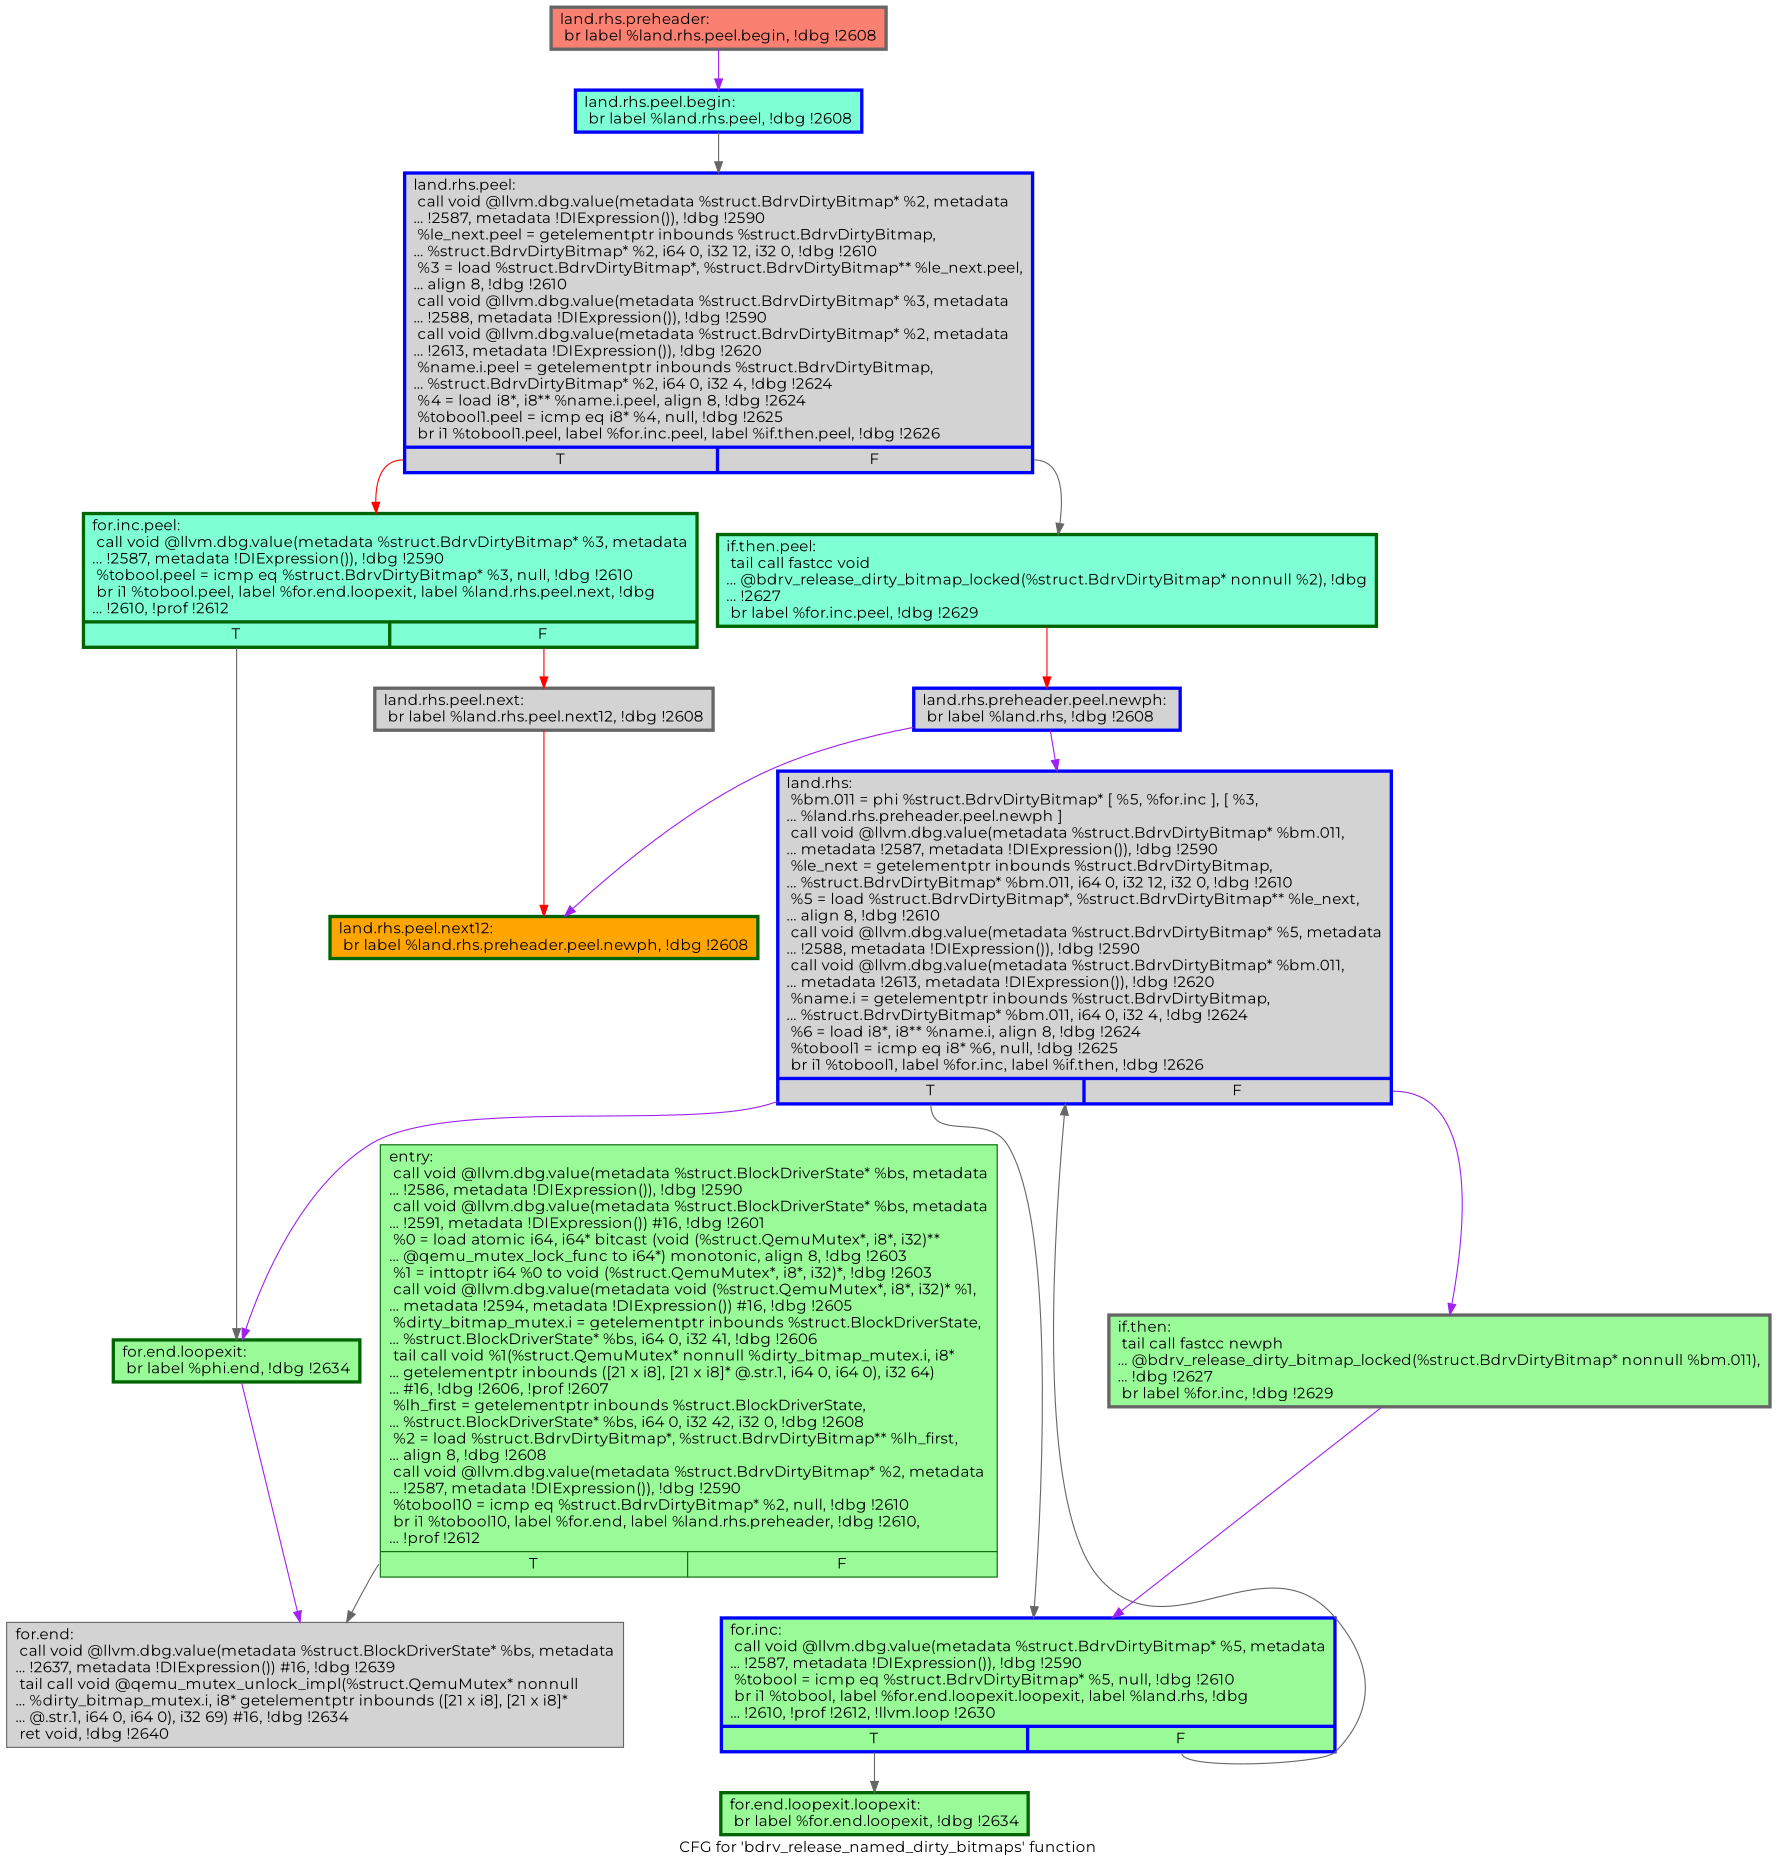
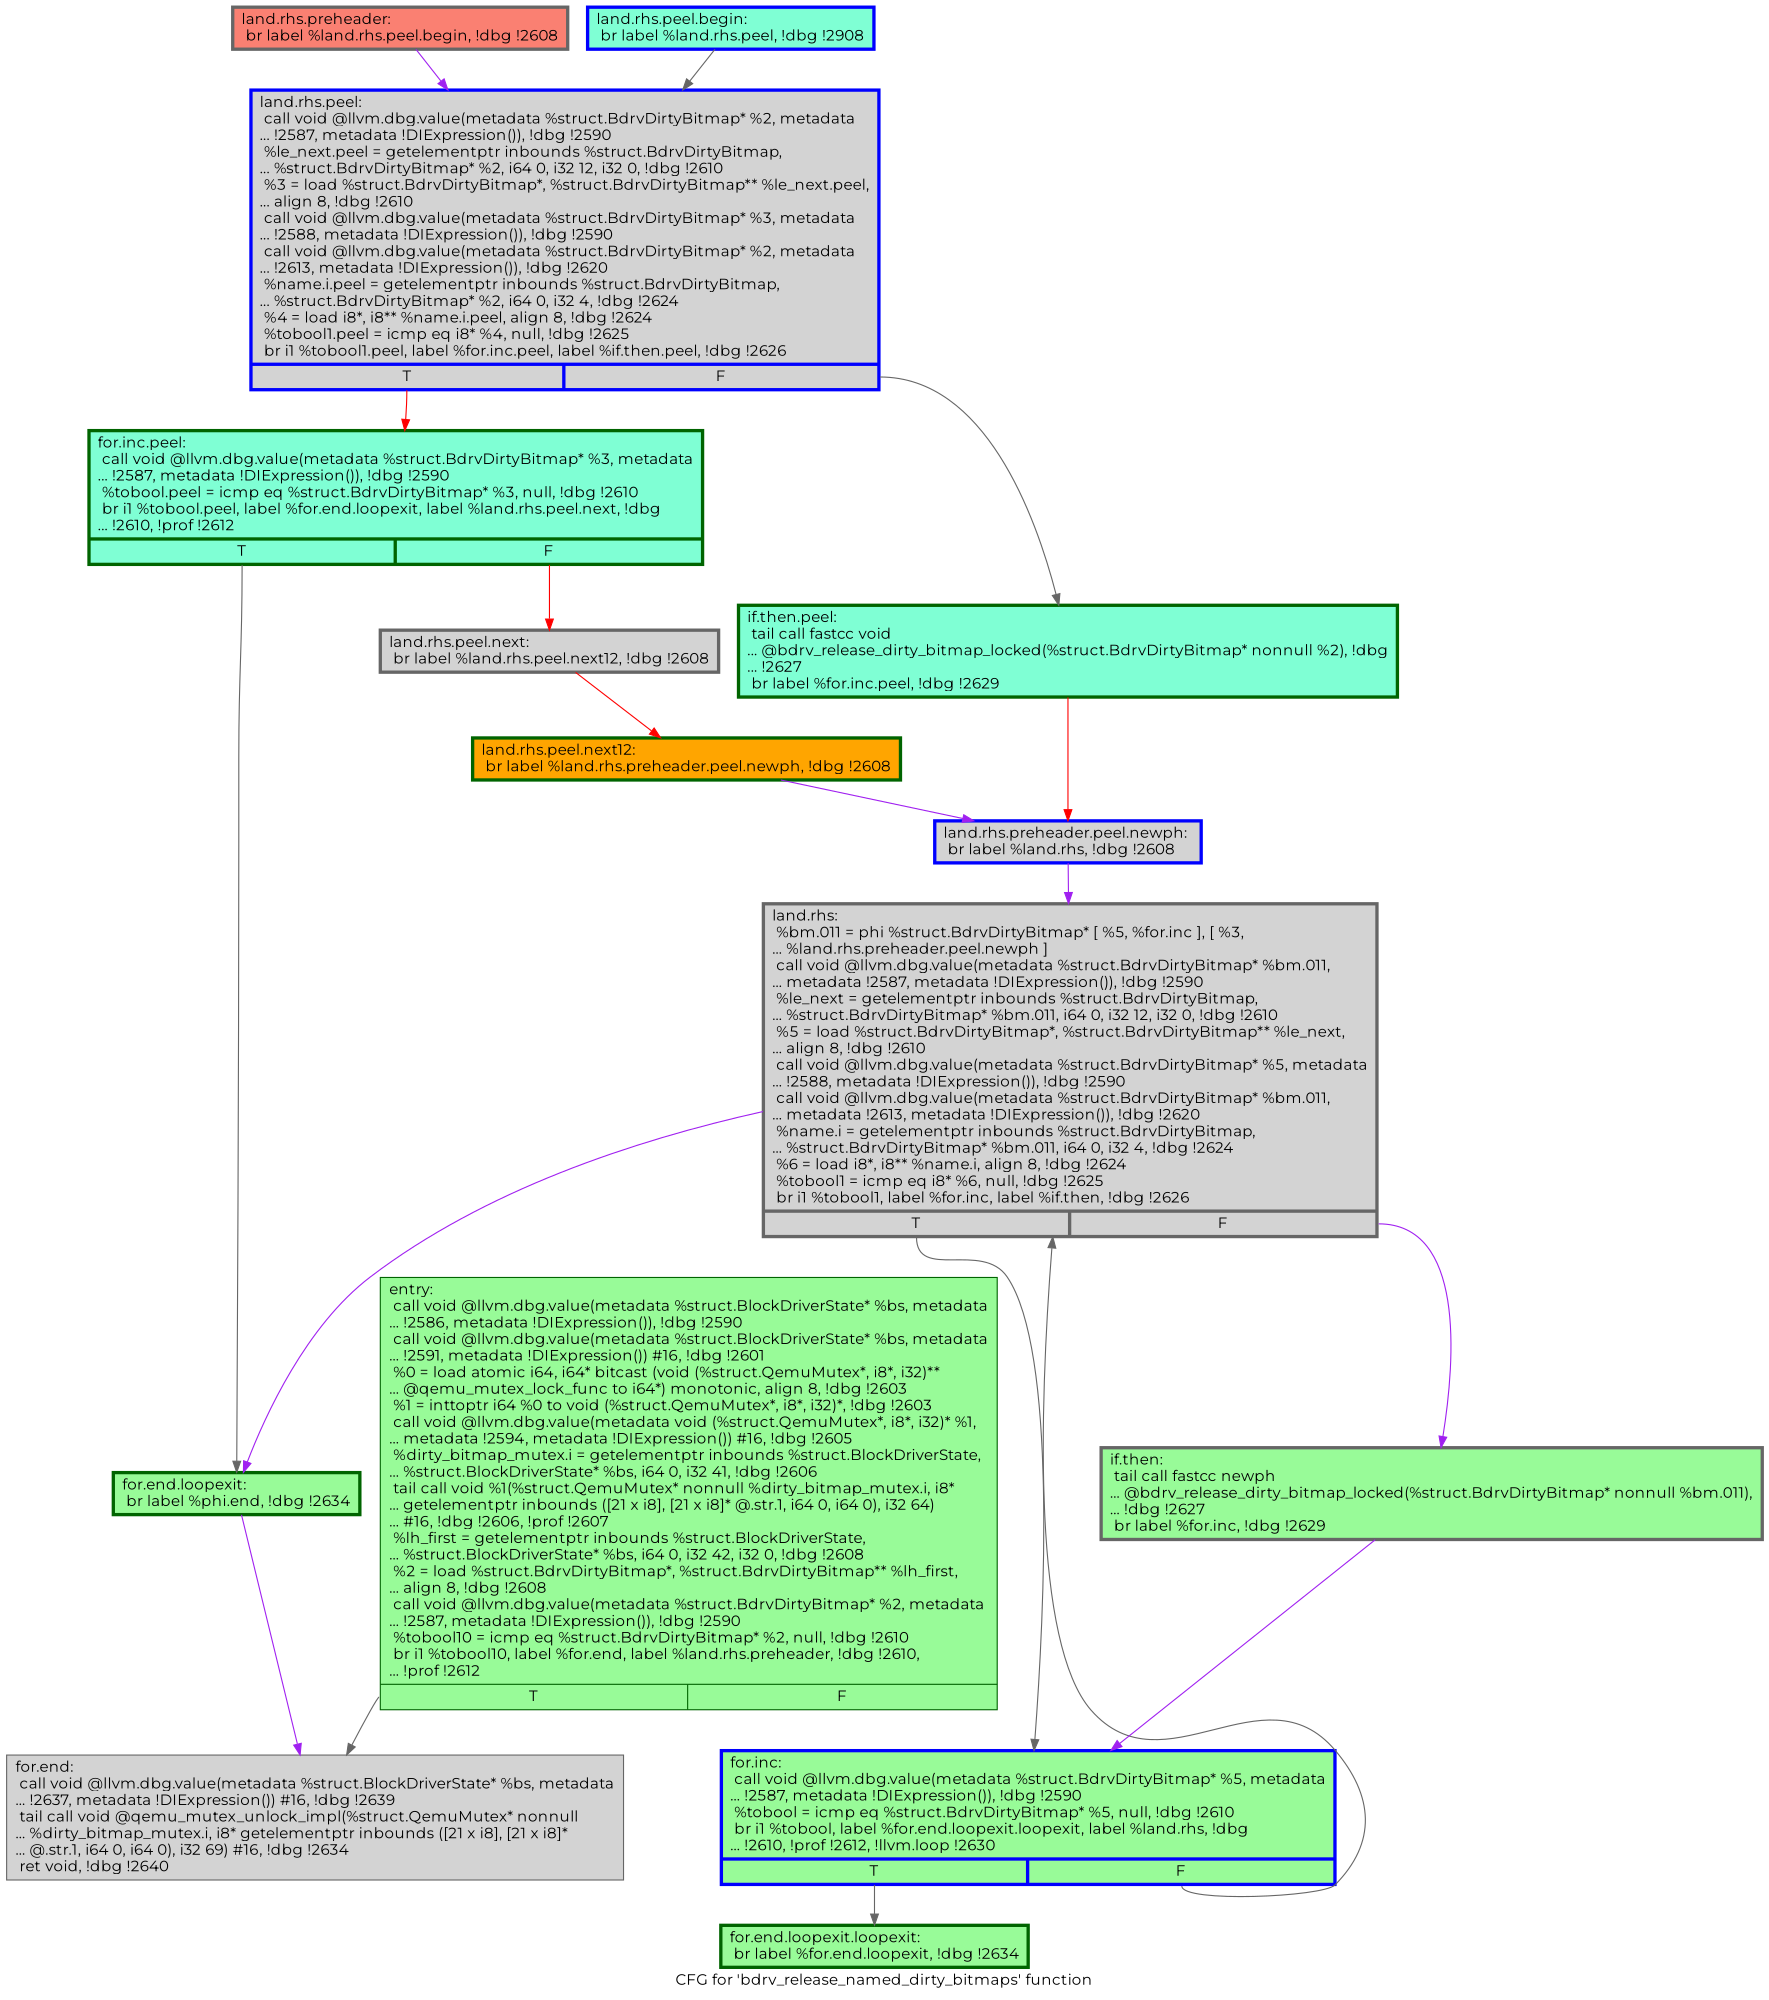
edge "land.rhs.preheader:" -> "land.rhs.peel.begin:": now "land.rhs.preheader:" -> "land.rhs.peel:"
node "land.rhs.peel.begin:": text "br label %land.rhs.peel, !dbg !2608" -> "br label %land.rhs.peel, !dbg !2908"
edge "land.rhs.preheader.peel.newph:" -> "land.rhs.peel.next12:": reversed
node "land.rhs:": color blue -> gray40
